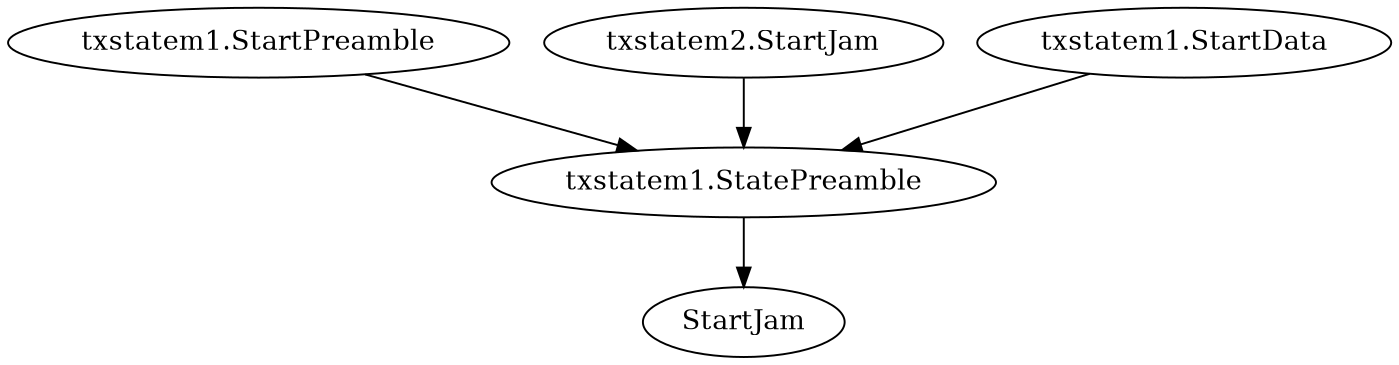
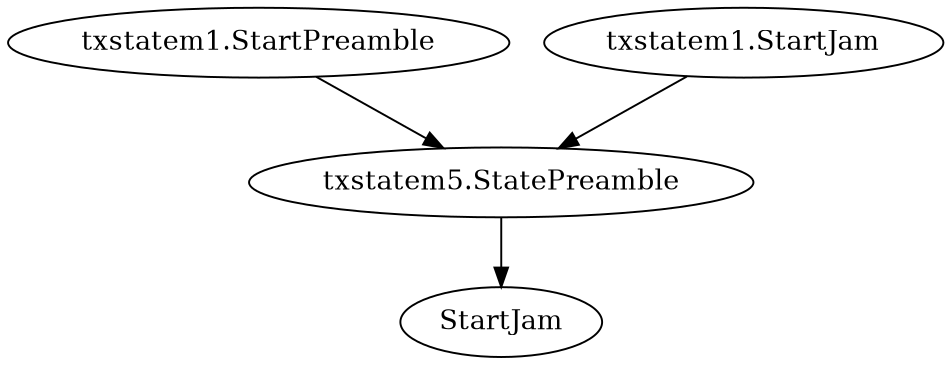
node "txstatem2.StartJam": label "txstatem2.StartJam" -> "txstatem1.StartJam"
node "txstatem1.StartData": removed
node "txstatem1.StatePreamble": label "txstatem1.StatePreamble" -> "txstatem5.StatePreamble"
